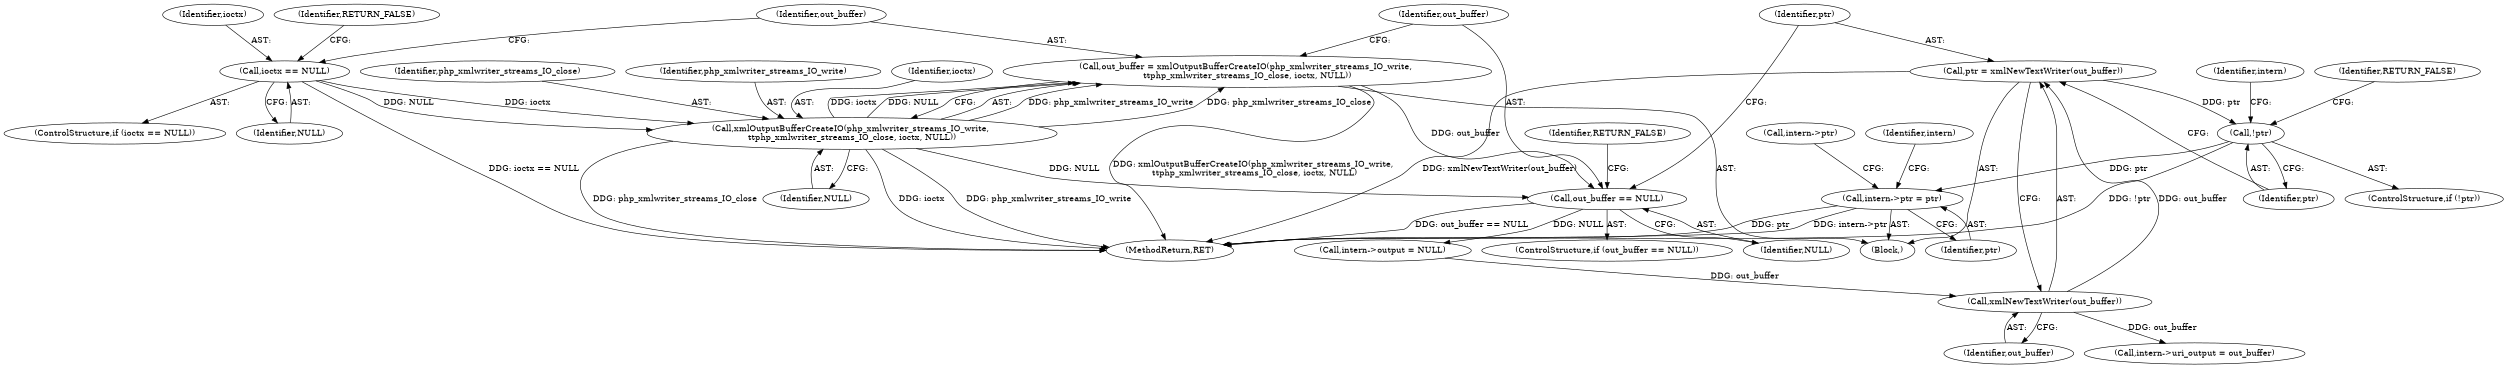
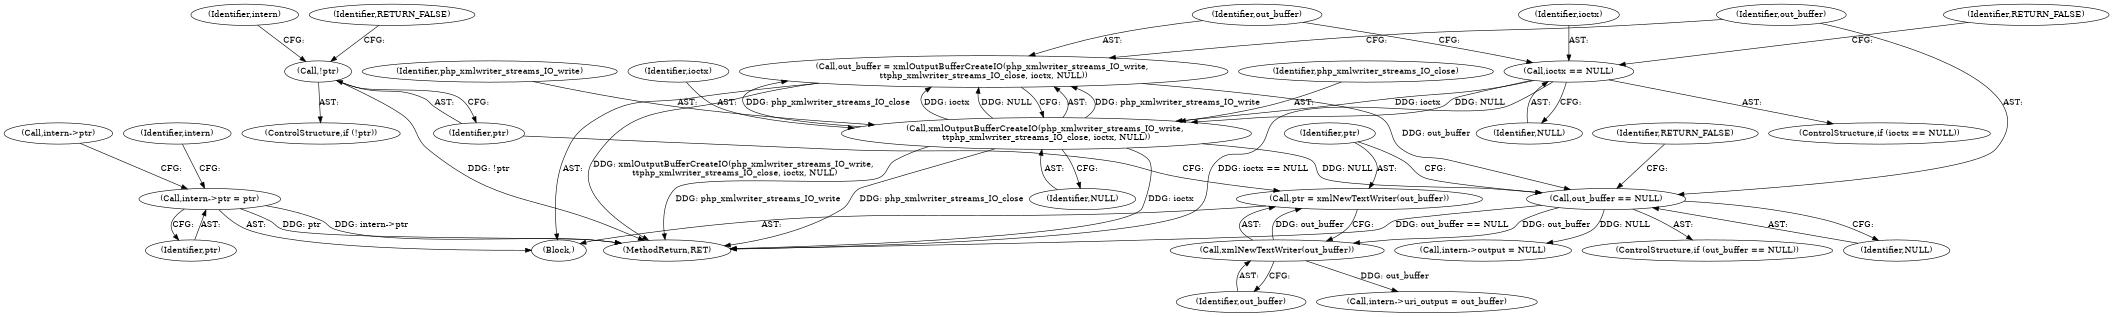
edge "(Call,ptr = xmlNewTextWriter(out_buffer))" -> "(MethodReturn,RET)": removed, label "DDG: xmlNewTextWriter(out_buffer)"
edge "(Call,ptr = xmlNewTextWriter(out_buffer))" -> "(Call,!ptr)": removed, label "DDG: ptr"
edge "(Call,!ptr)" -> "(Call,intern->ptr = ptr)": removed, label "DDG: ptr"
edge "(Call,intern->output = NULL)" -> "(Call,xmlNewTextWriter(out_buffer))": now "(Call,out_buffer == NULL)" -> "(Call,xmlNewTextWriter(out_buffer))"
